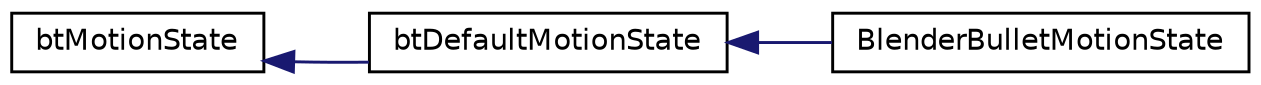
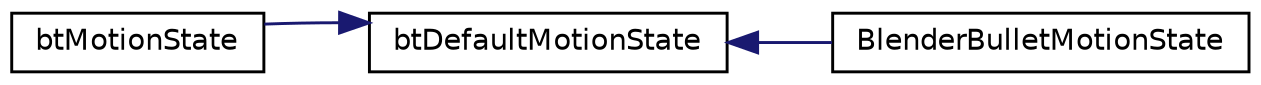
edge "btDefaultMotionState" -> "btMotionState": reversed
